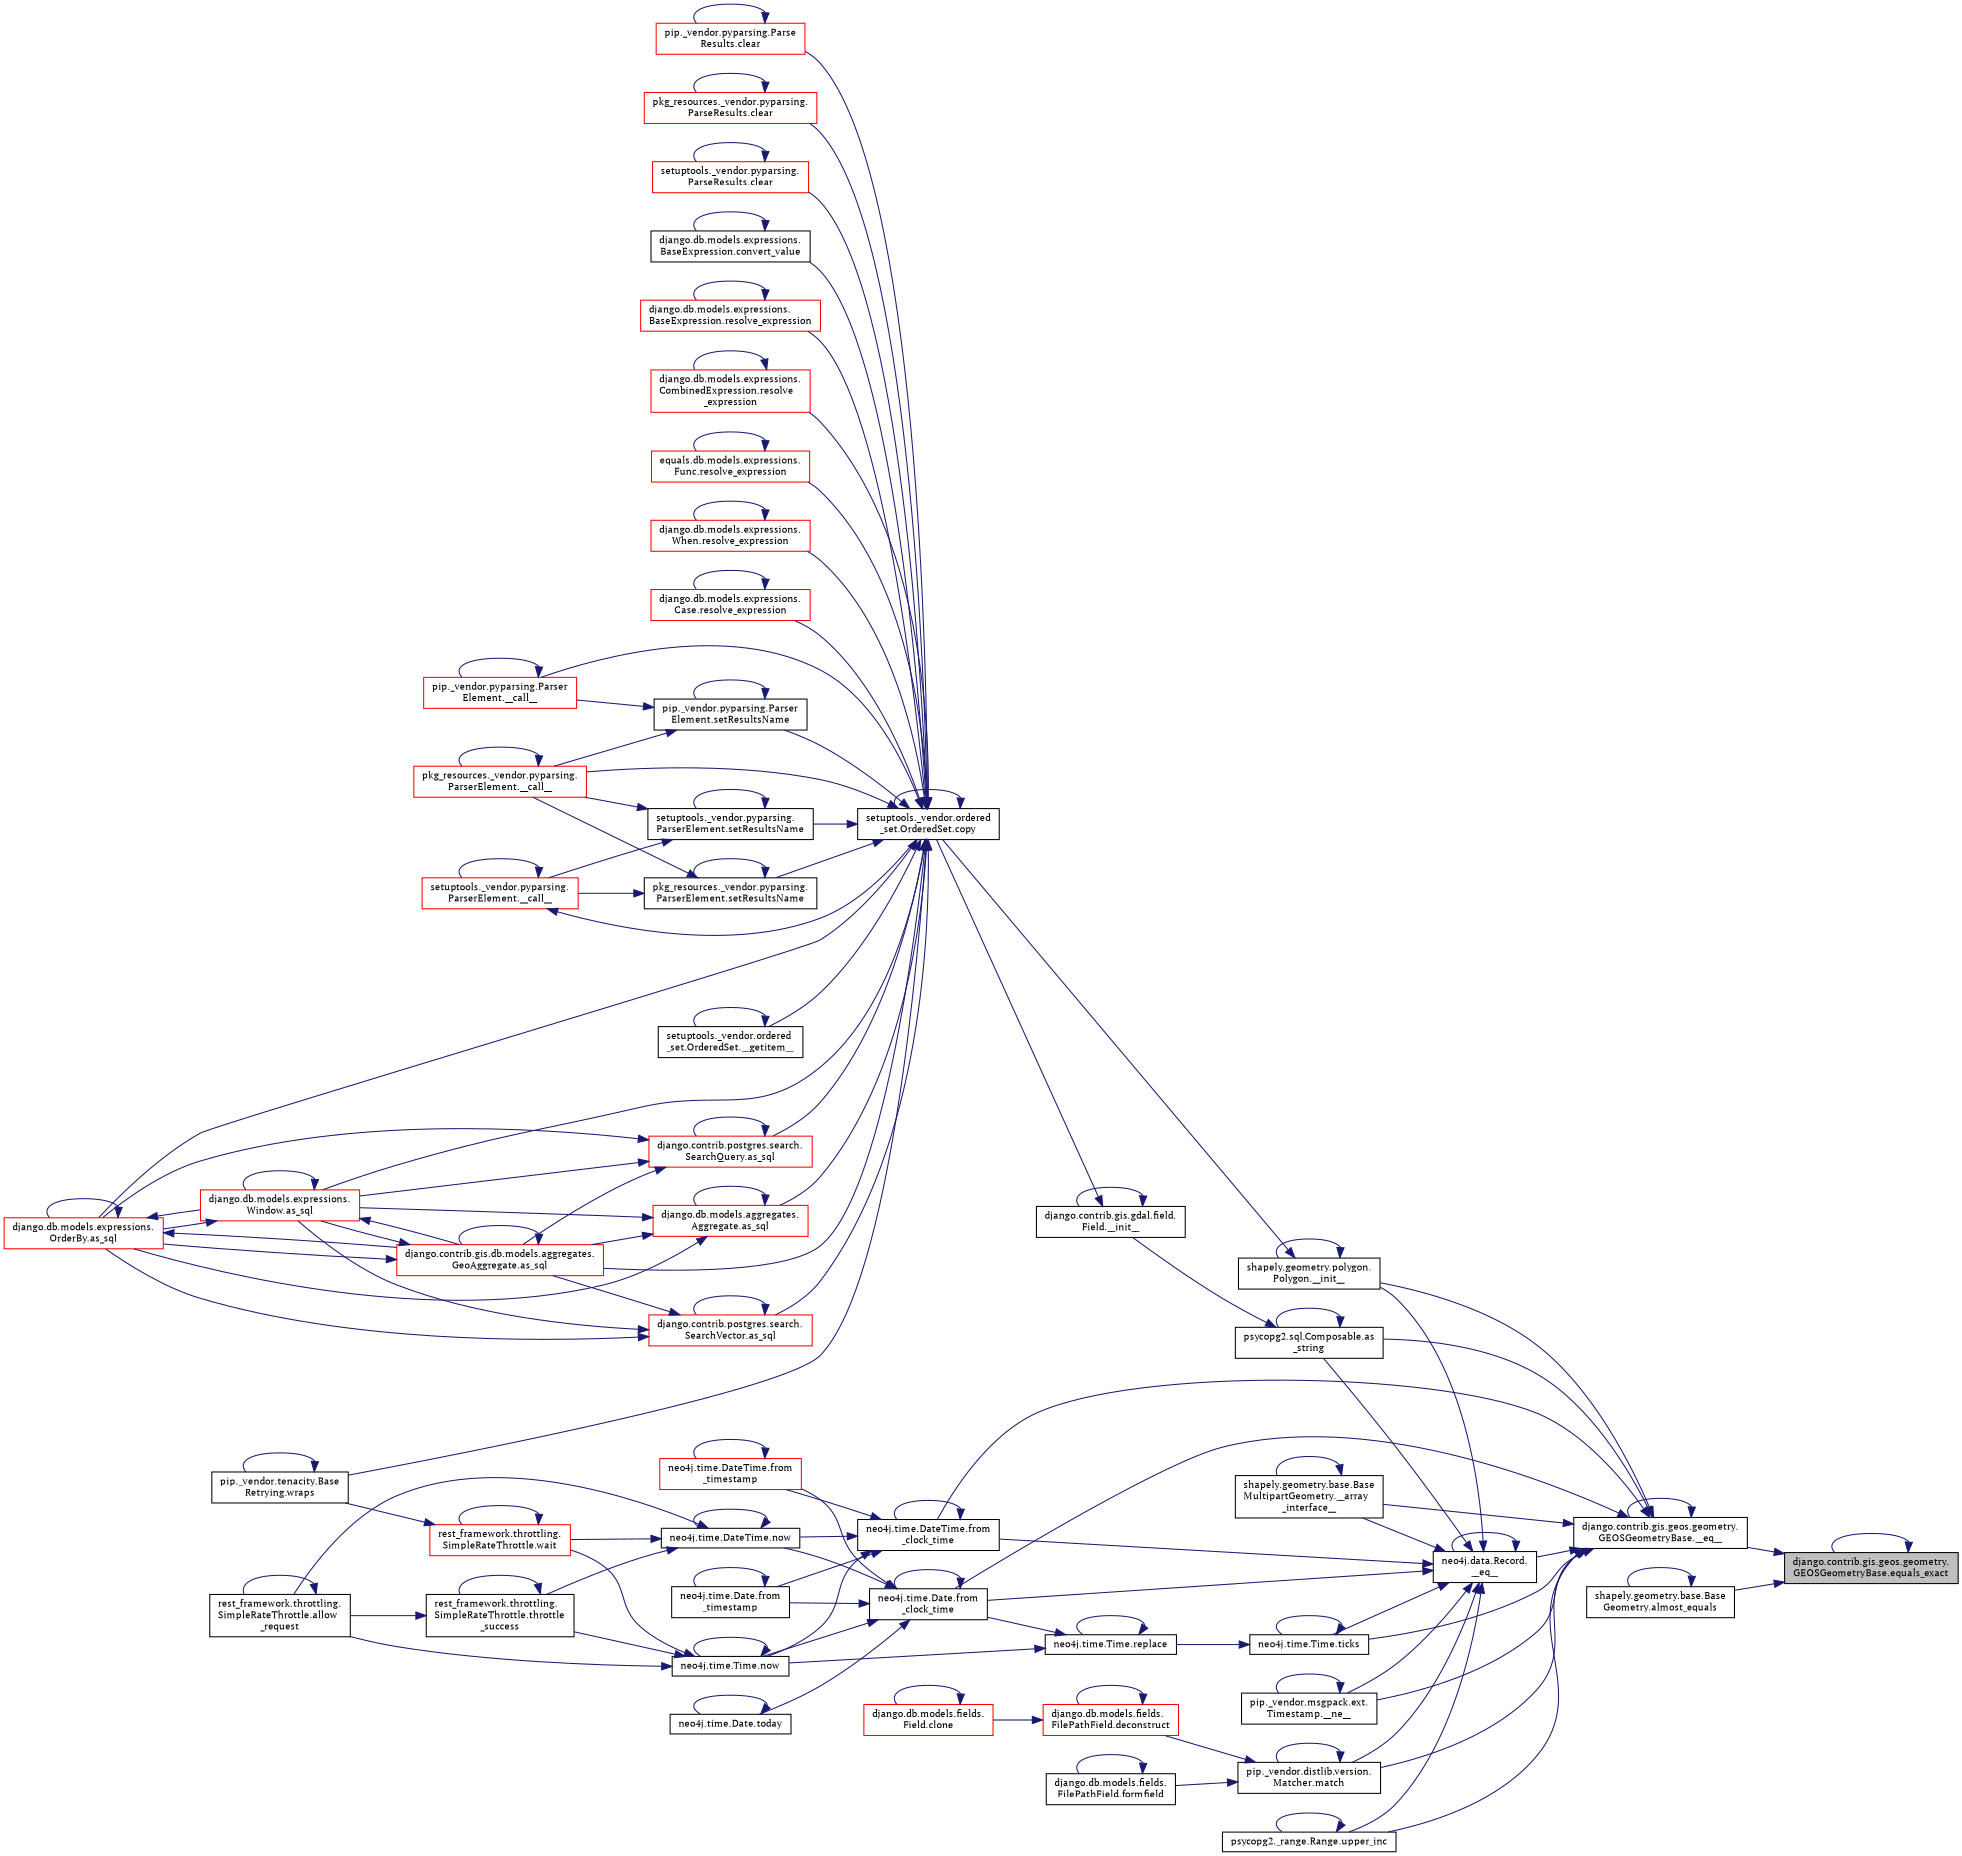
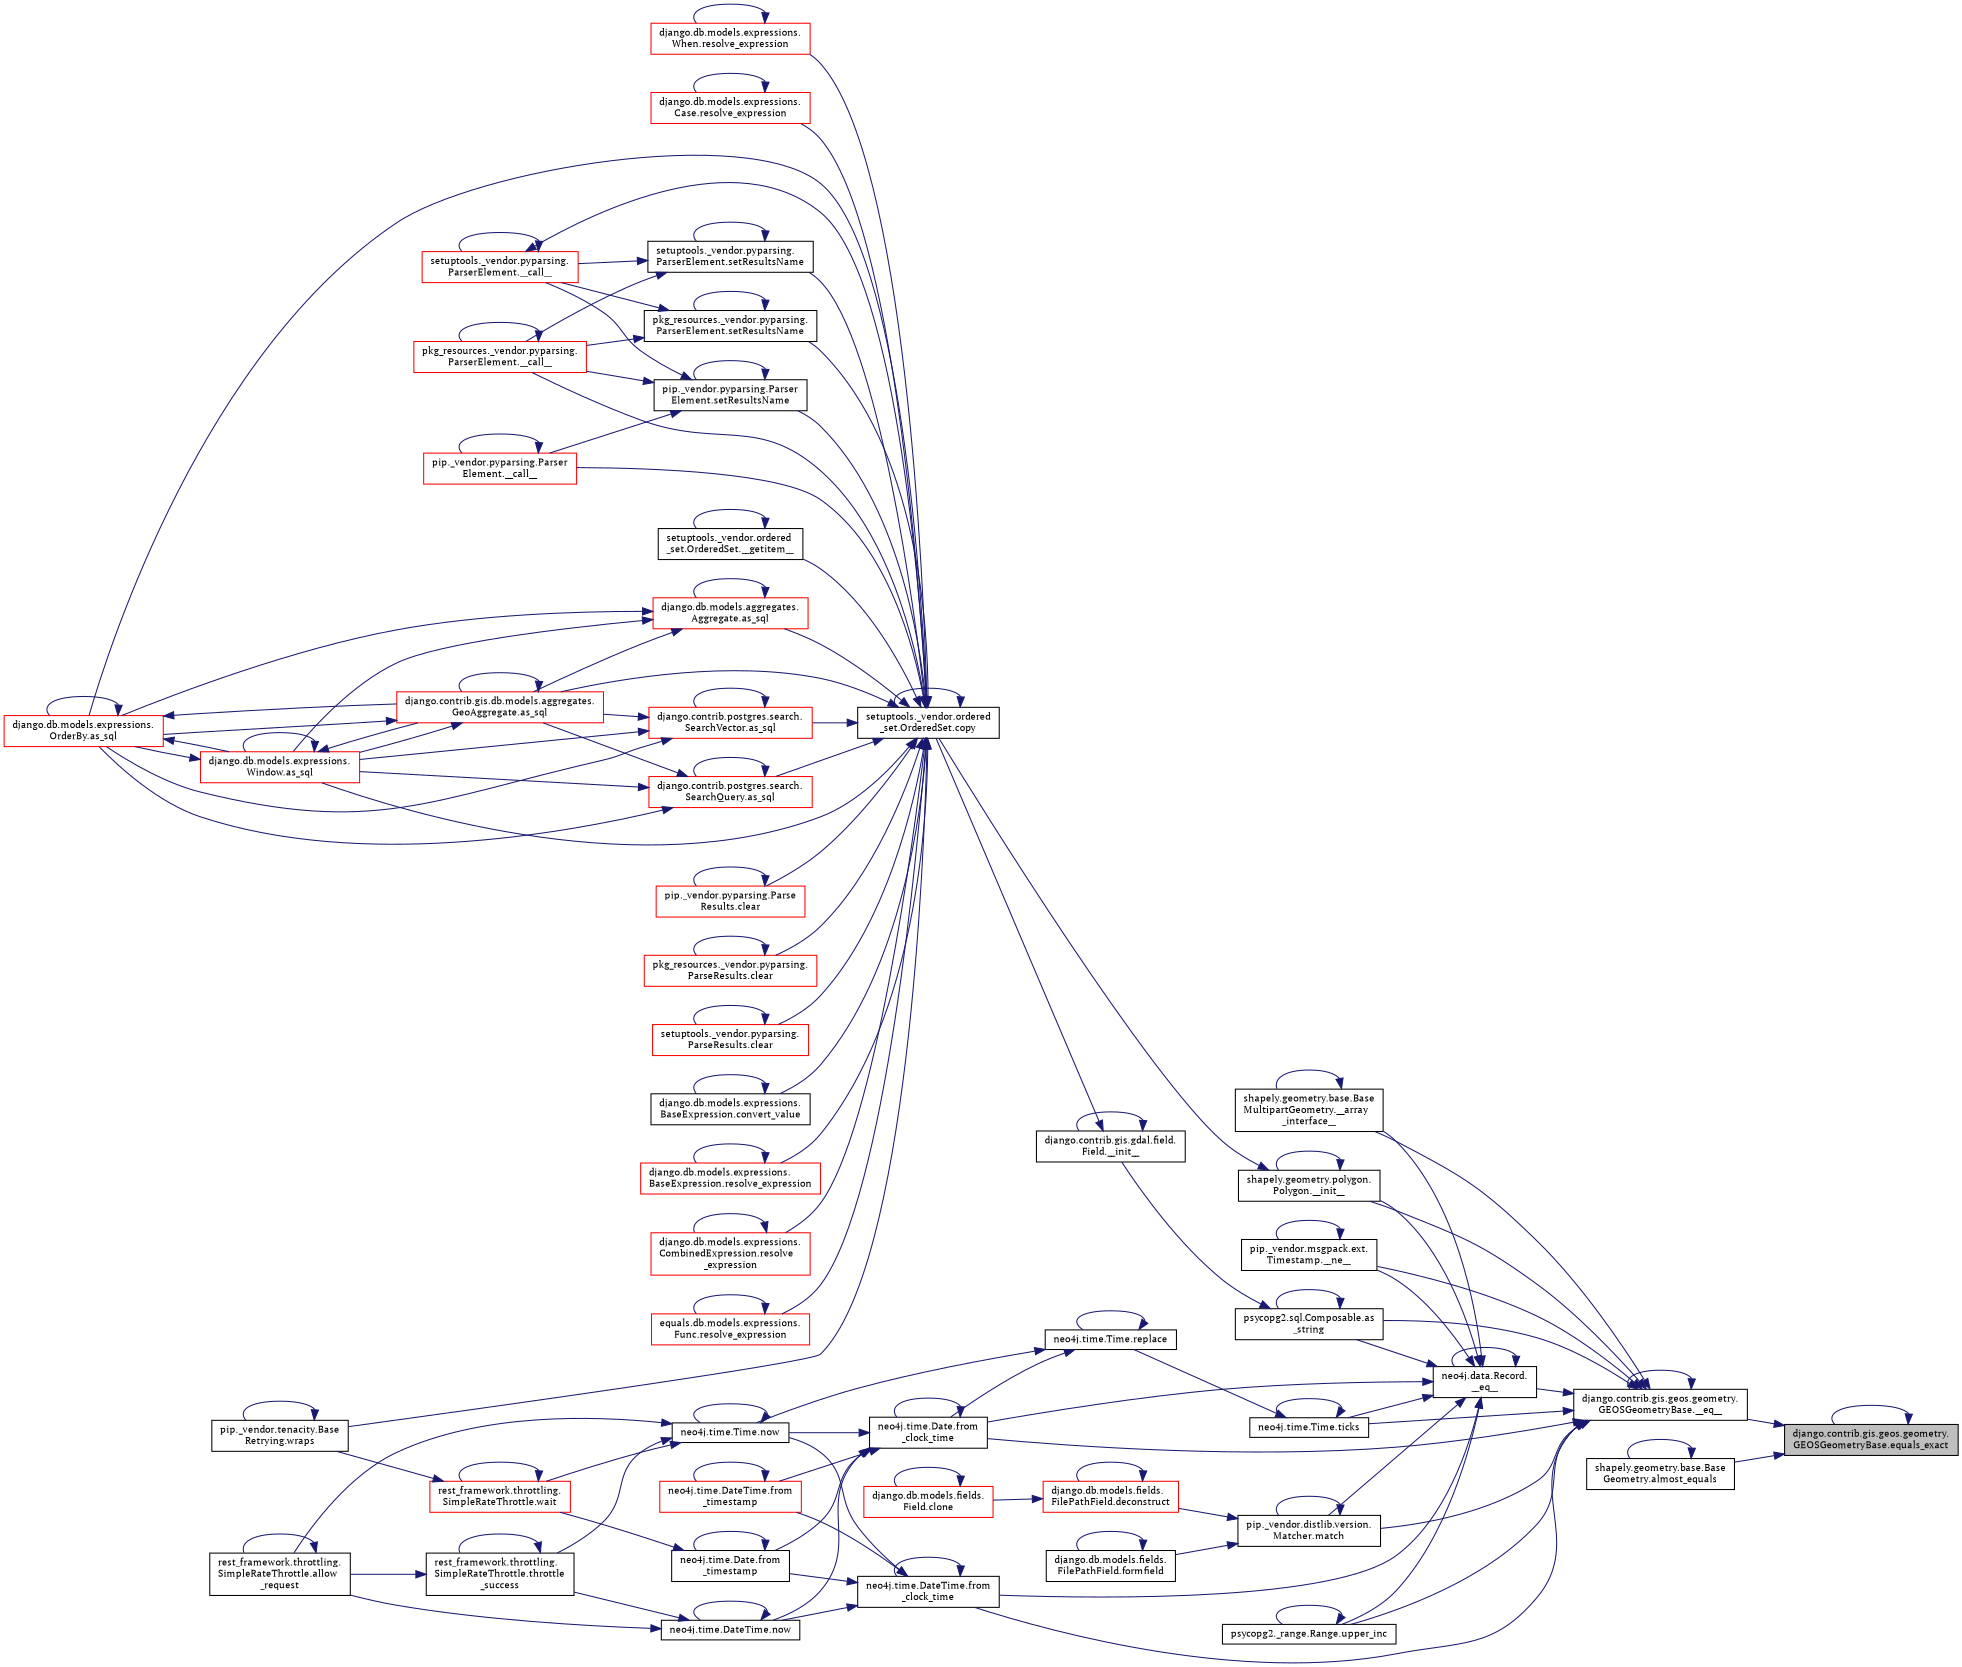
edge "setuptools._vendor.pyparsing. ParserElement.__call__" -> "pip._vendor.pyparsing.Parser Element.setResultsName": added
edge "rest_framework.throttling. SimpleRateThrottle.wait" -> "neo4j.time.DateTime.now": now "rest_framework.throttling. SimpleRateThrottle.wait" -> "neo4j.time.Date.from _timestamp"
node "neo4j.time.Date.today": removed
